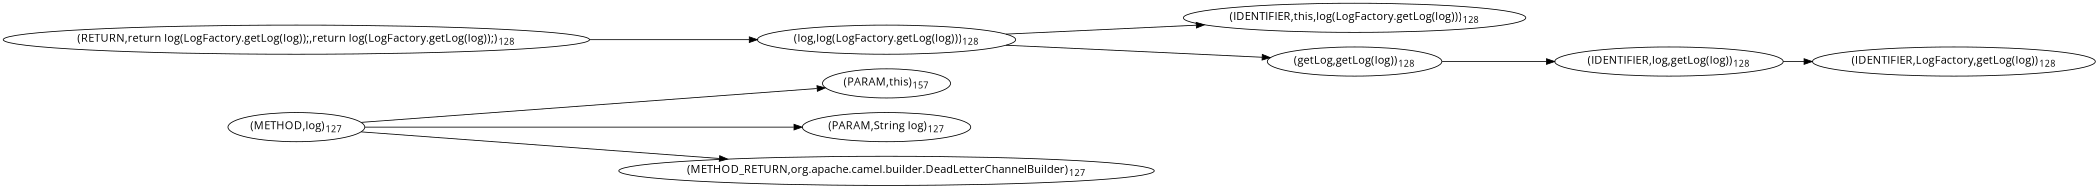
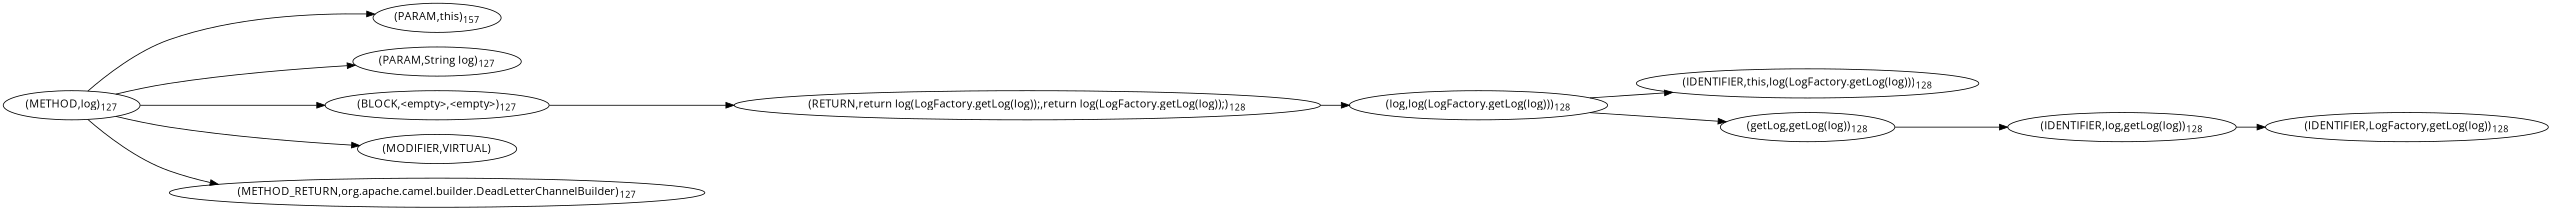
node "(BLOCK,<empty>,<empty>)": added
node "(MODIFIER,VIRTUAL)": added
